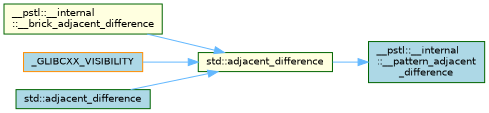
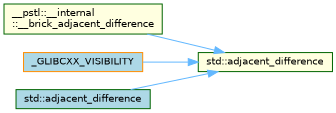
node "__pstl::__internal ::__pattern_adjacent _difference": removed
